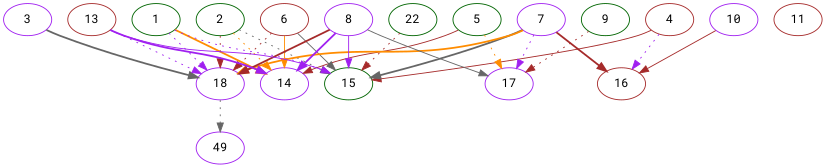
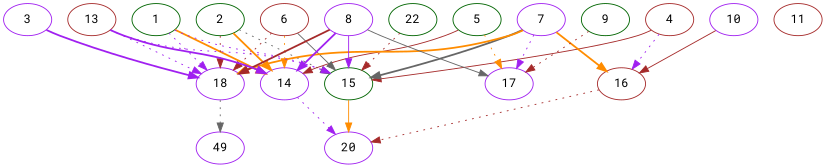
edge "2" -> "14": style dotted -> bold
edge "6" -> "14": style solid -> dotted
edge "13" -> "15": style solid -> dotted
edge "7" -> "16": color brown -> darkorange
edge "3" -> "18": color gray40 -> purple
node "20": added
